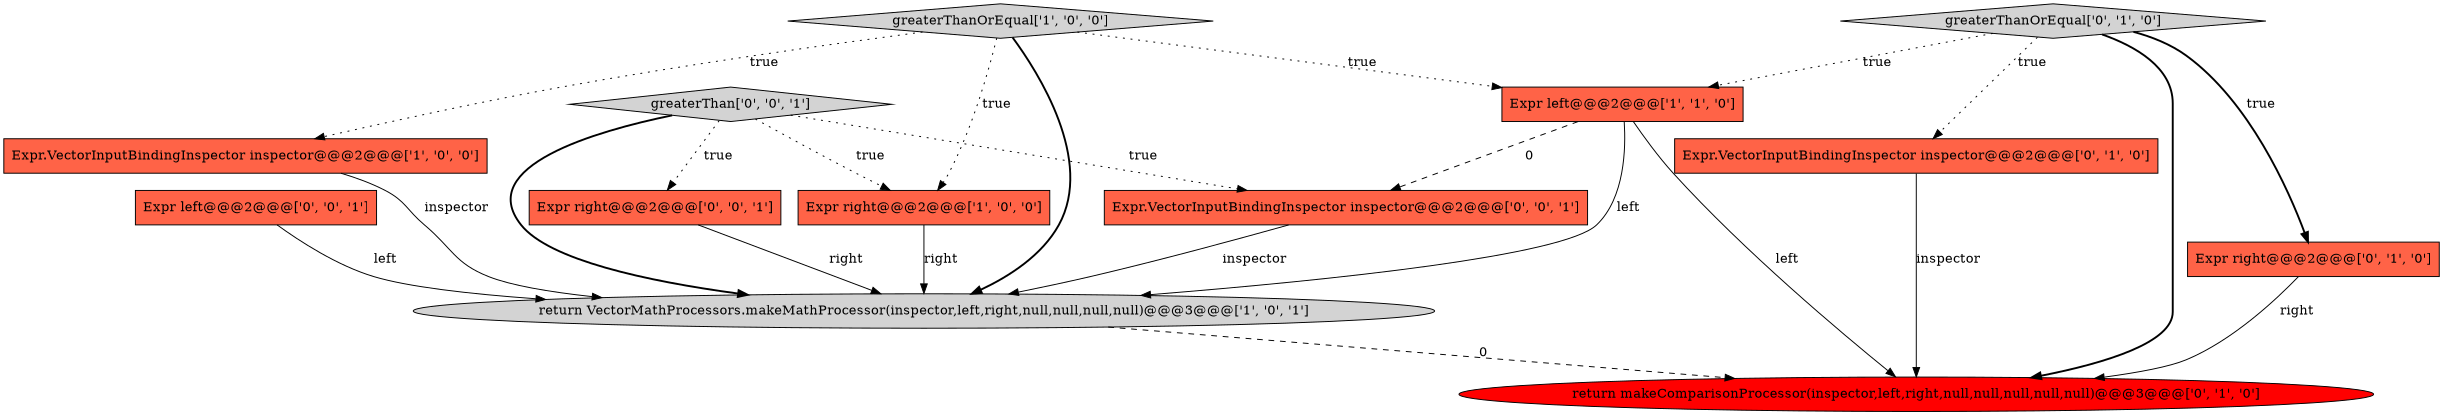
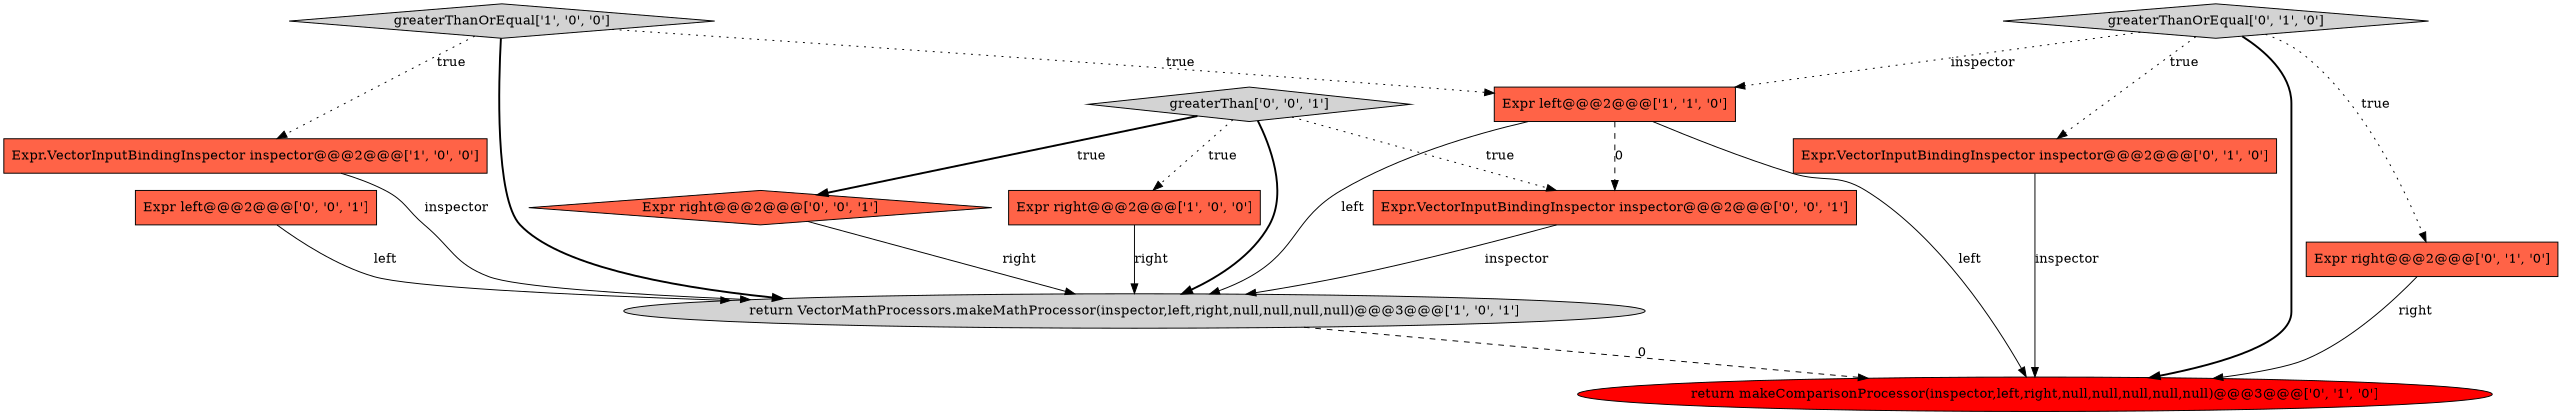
edge "greaterThanOrEqual['0', '1', '0']" -> "Expr left@@@2@@@['1', '1', '0']": label "true" -> "inspector"
edge "greaterThanOrEqual['1', '0', '0']" -> "Expr right@@@2@@@['1', '0', '0']": removed, label "true"
edge "greaterThanOrEqual['0', '1', '0']" -> "Expr right@@@2@@@['0', '1', '0']": style bold -> dotted
edge "greaterThan['0', '0', '1']" -> "Expr right@@@2@@@['0', '0', '1']": style dotted -> bold
node "Expr right@@@2@@@['0', '0', '1']": shape box -> diamond
